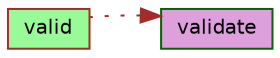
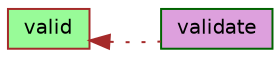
edge "valid" -> "validate": reversed
